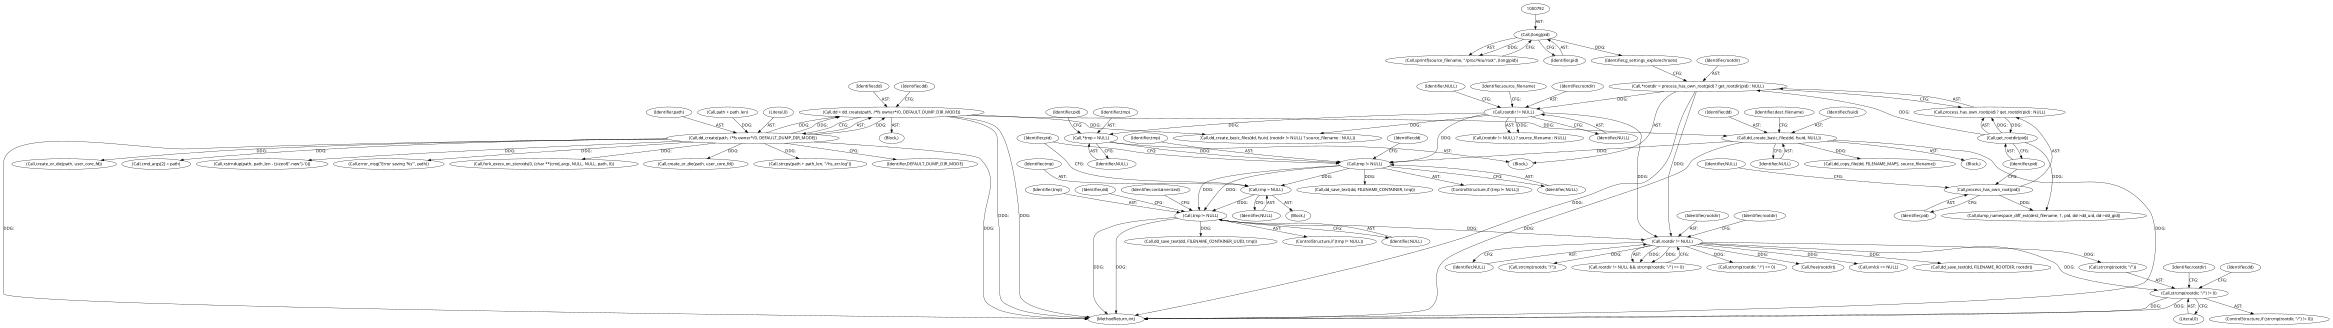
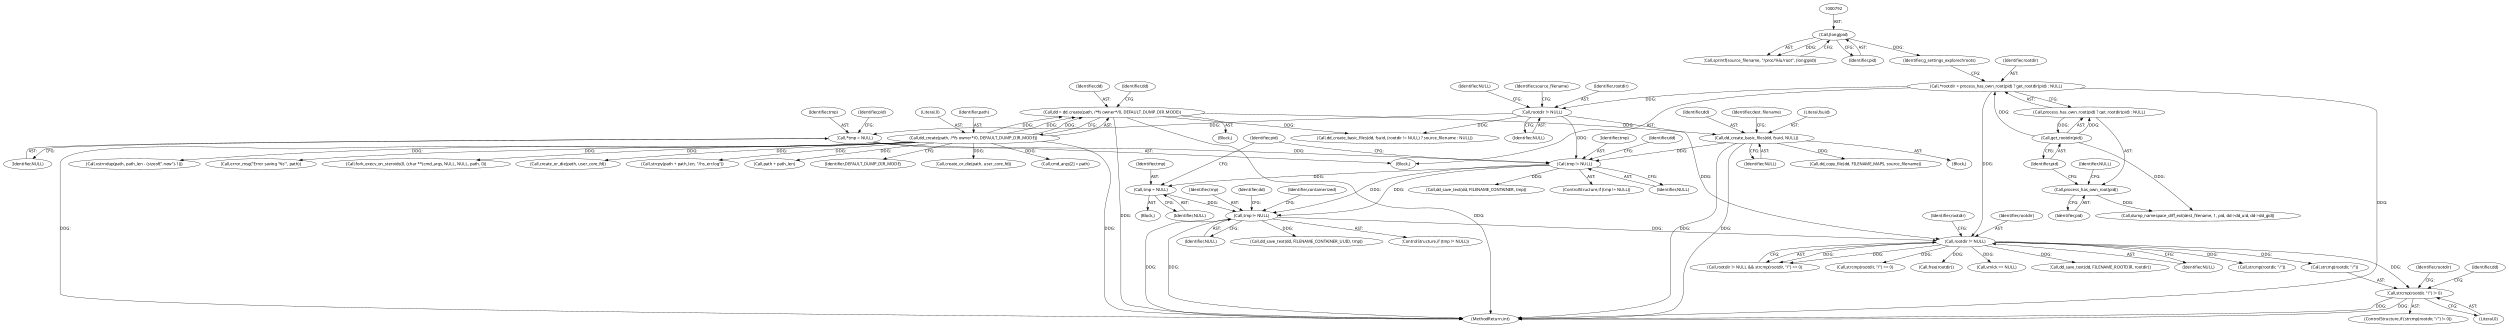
node "(Identifier,fsuid)": label "(Identifier,fsuid)" -> "(Literal,fsuid)"
edge "(Call,path + path_len)" -> "(Call,dd_create(path, /*fs owner*/0, DEFAULT_DUMP_DIR_MODE))": reversed
node "(Call,(rootdir != NULL) ? source_filename : NULL)": removed
edge "(Call,process_has_own_root(pid))" -> "(Call,process_has_own_root(pid) ? get_rootdir(pid) : NULL)": reversed
